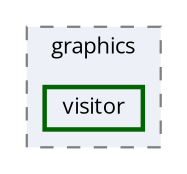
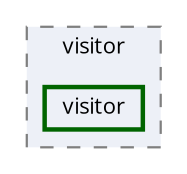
cluster "graphics": label "graphics" -> "visitor"
